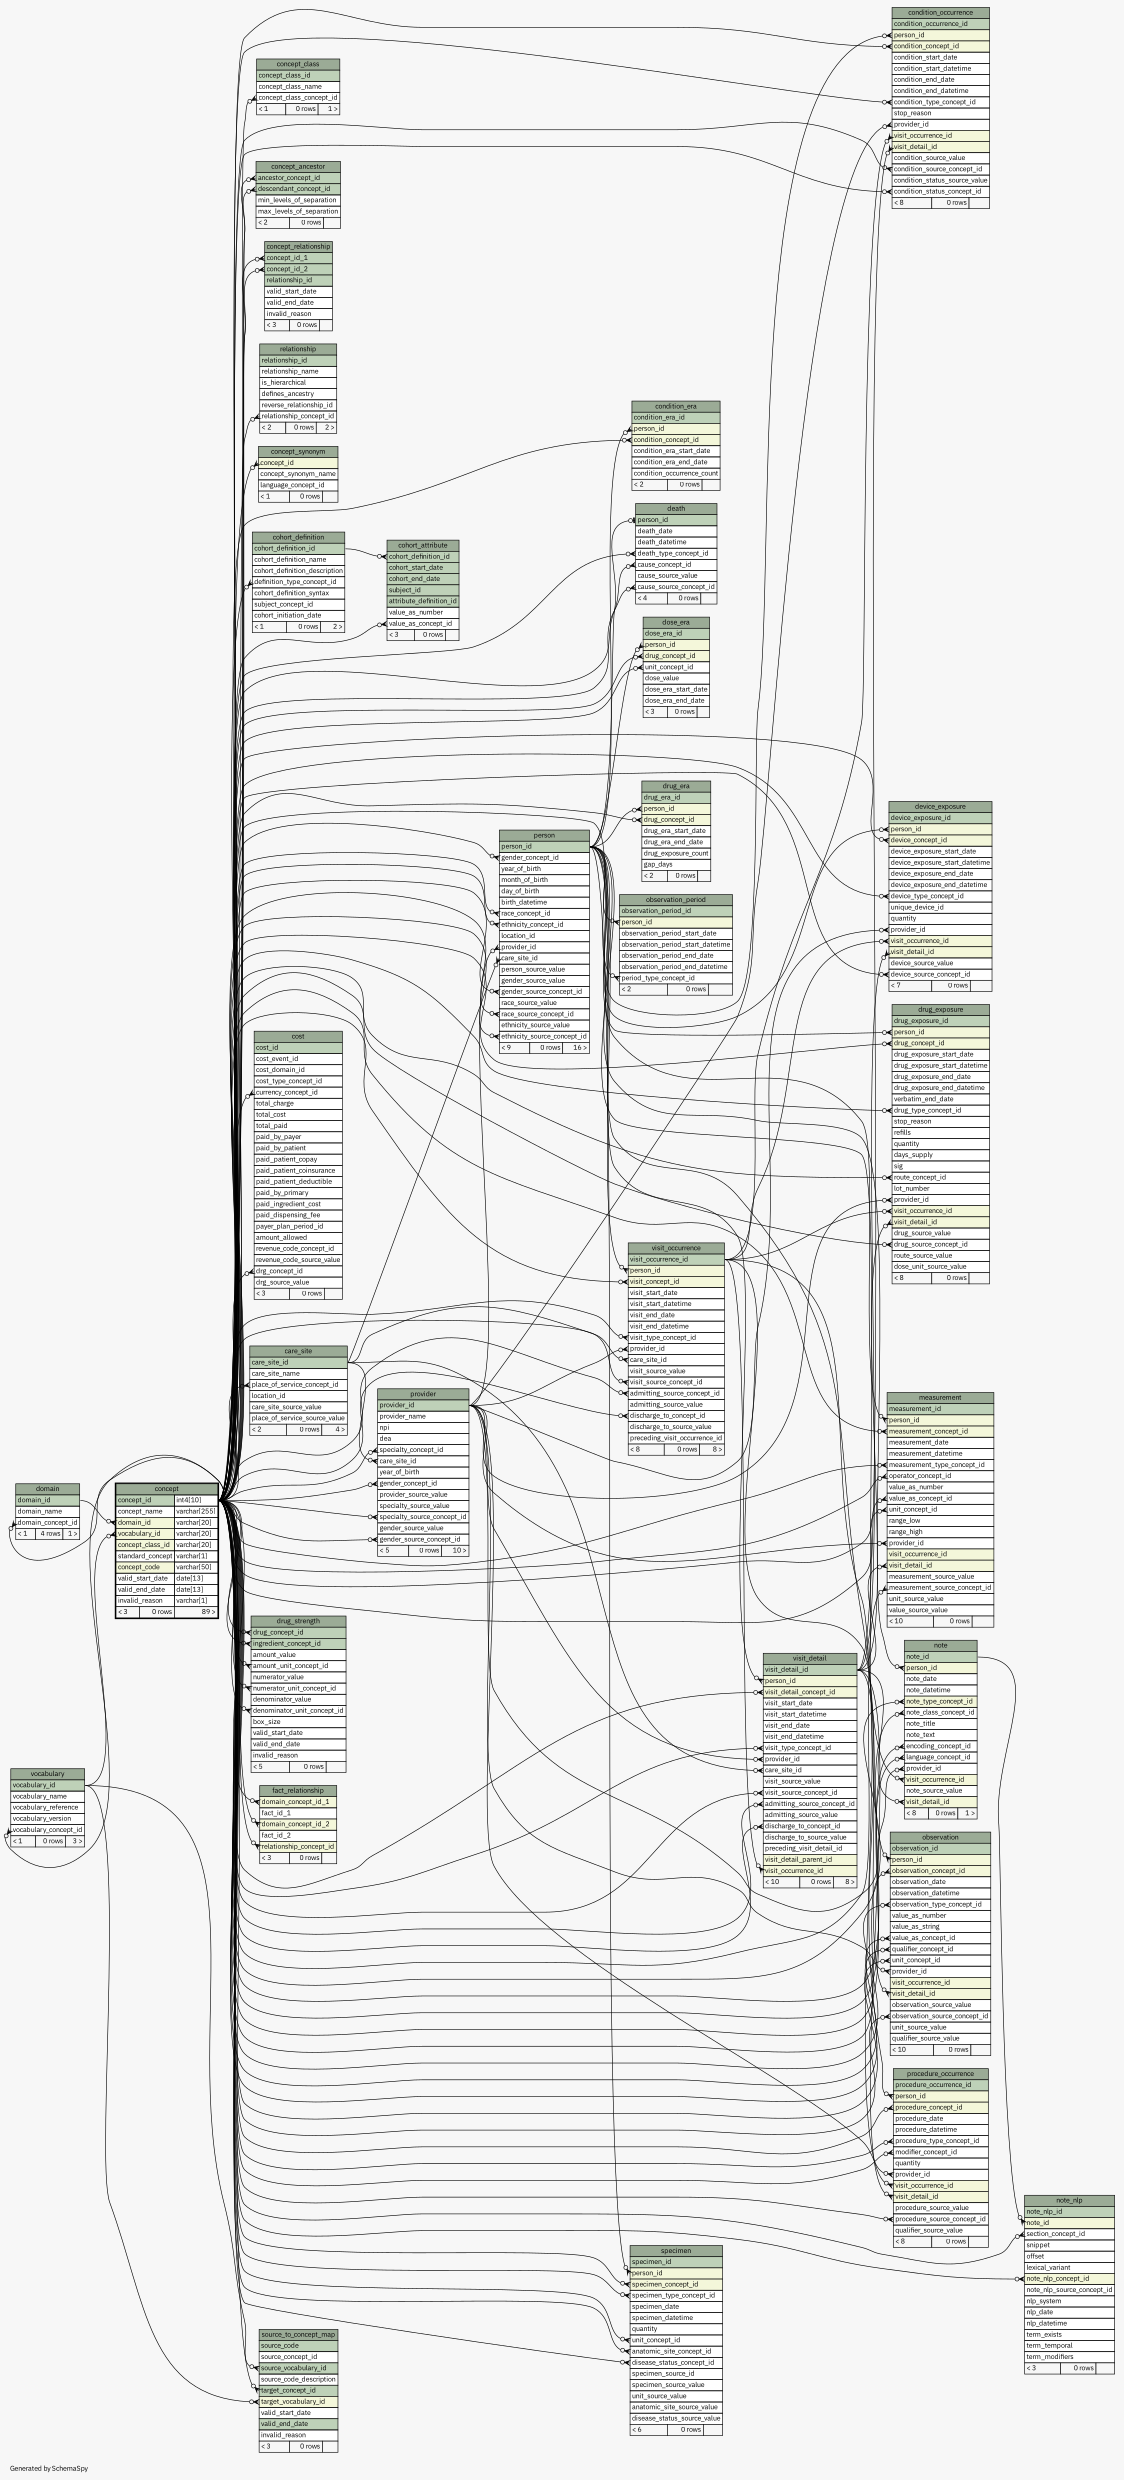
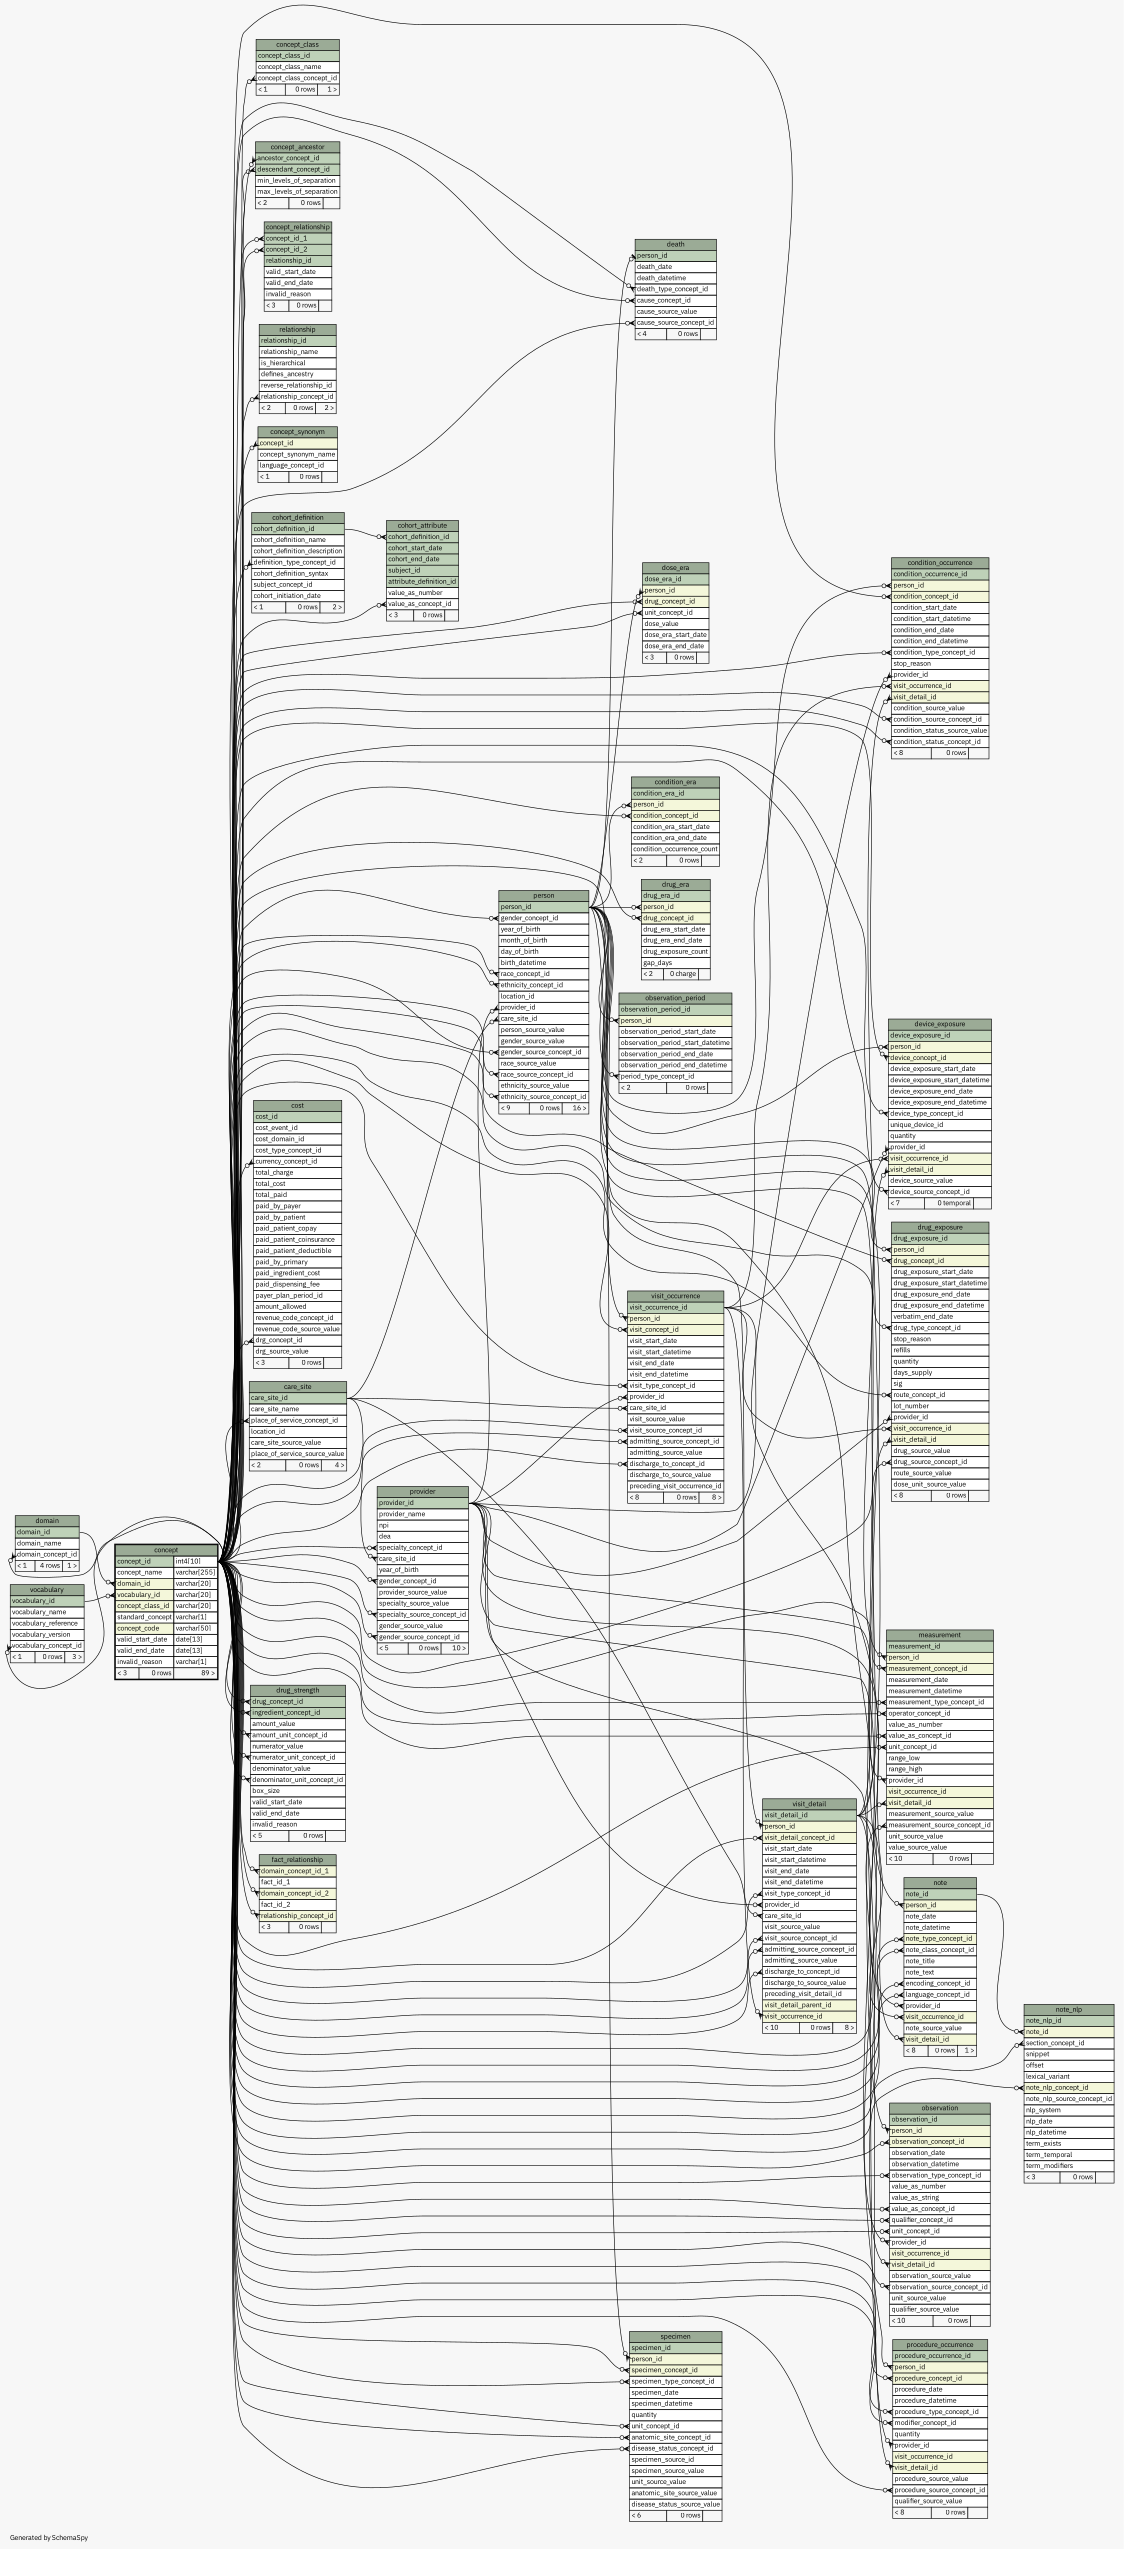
node "drug_era": text "0 rows" -> "0 charge"
node "device_exposure": text "0 rows" -> "0 temporal"
edge "visit_occurrence" -> "procedure_occurrence": removed
node "source_to_concept_map": removed
